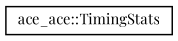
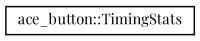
node "ace_ace::TimingStats": label "ace_ace::TimingStats" -> "ace_button::TimingStats"
